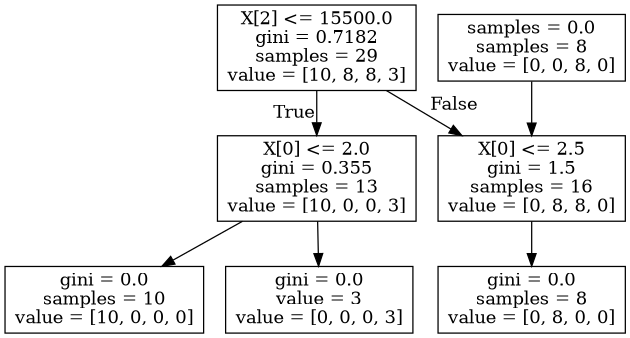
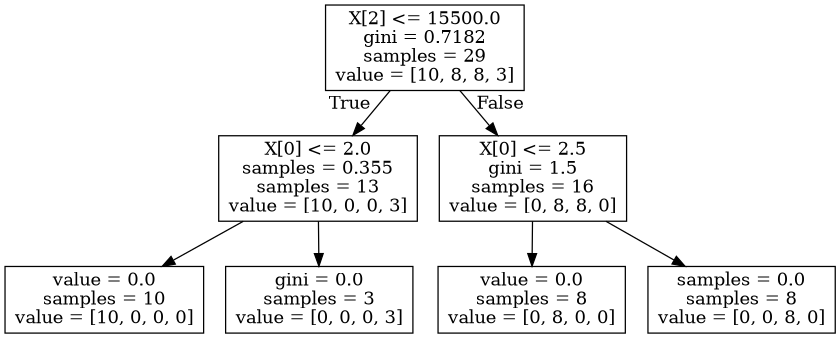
edge "samples = 0.0 samples = 8 value = [0, 0, 8, 0]" -> "X[0] <= 2.5 gini = 1.5 samples = 16 value = [0, 8, 8, 0]": reversed
node "X[0] <= 2.0 gini = 0.355 samples = 13 value = [10, 0, 0, 3]": label "X[0] <= 2.0 gini = 0.355 samples = 13 value = [10, 0, 0, 3]" -> "X[0] <= 2.0 samples = 0.355 samples = 13 value = [10, 0, 0, 3]"
node "gini = 0.0 samples = 10 value = [10, 0, 0, 0]": label "gini = 0.0 samples = 10 value = [10, 0, 0, 0]" -> "value = 0.0 samples = 10 value = [10, 0, 0, 0]"
node "gini = 0.0 value = 3 value = [0, 0, 0, 3]": label "gini = 0.0 value = 3 value = [0, 0, 0, 3]" -> "gini = 0.0 samples = 3 value = [0, 0, 0, 3]"
node "gini = 0.0 samples = 8 value = [0, 8, 0, 0]": label "gini = 0.0 samples = 8 value = [0, 8, 0, 0]" -> "value = 0.0 samples = 8 value = [0, 8, 0, 0]"
